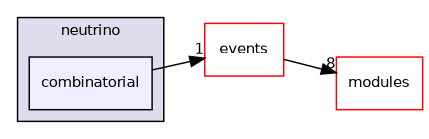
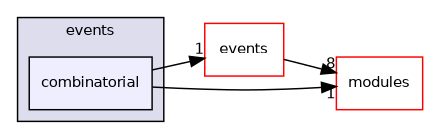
cluster "neutrino": label "neutrino" -> "events"
edge "combinatorial" -> "modules": added
